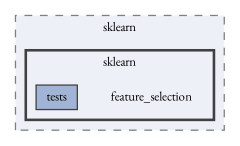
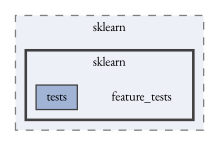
node "feature_selection": label "feature_selection" -> "feature_tests"
